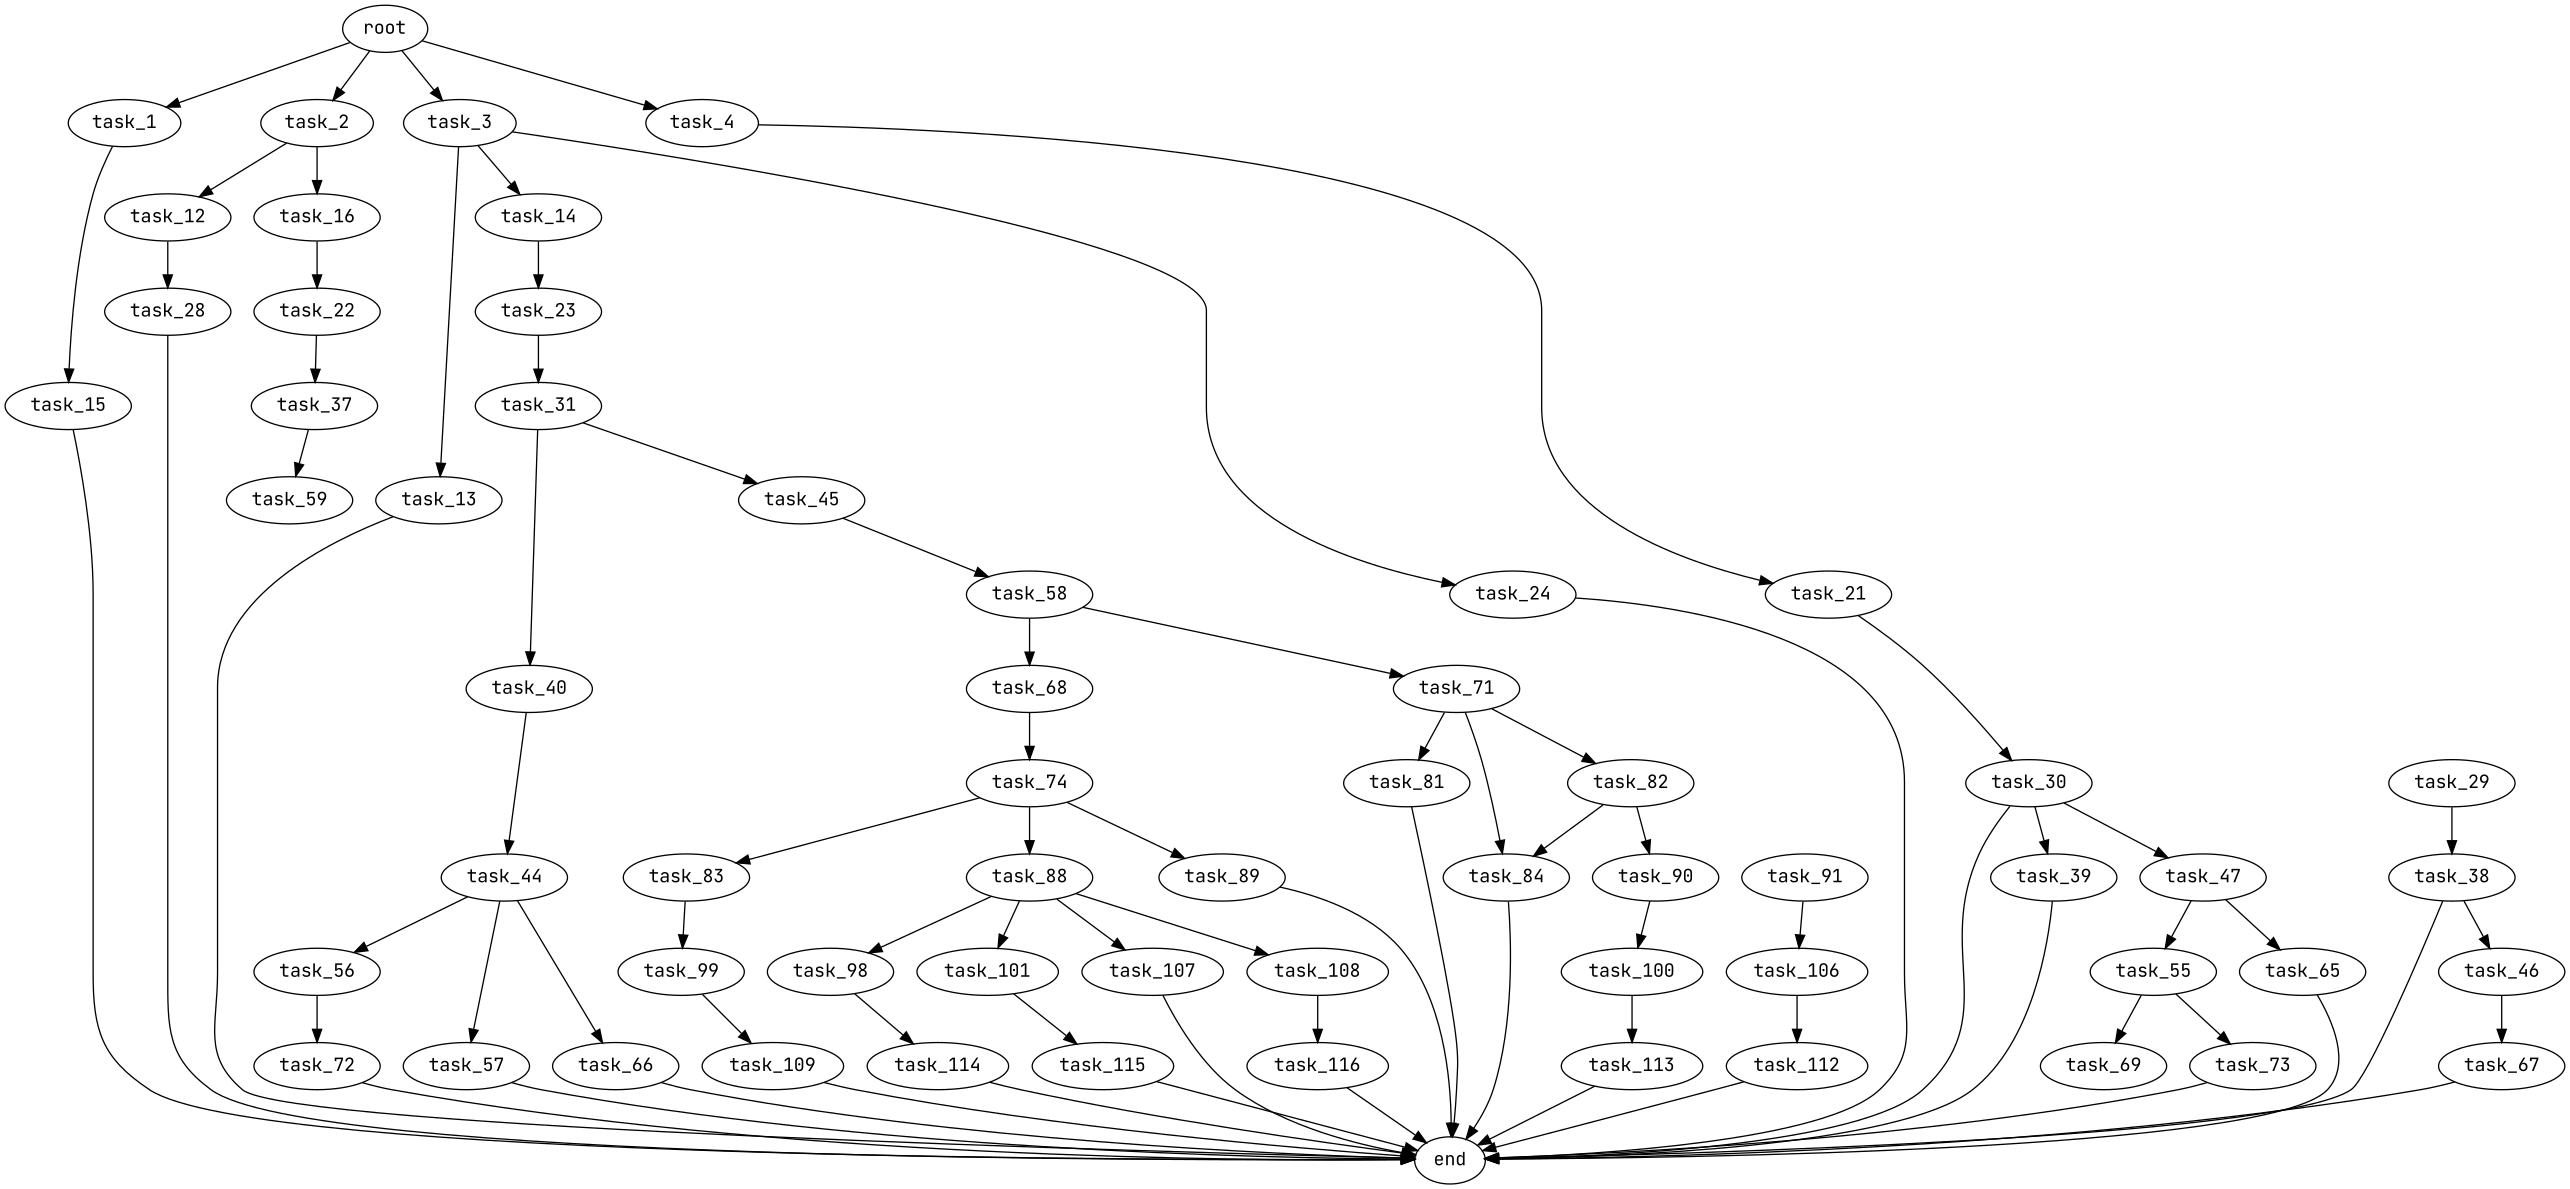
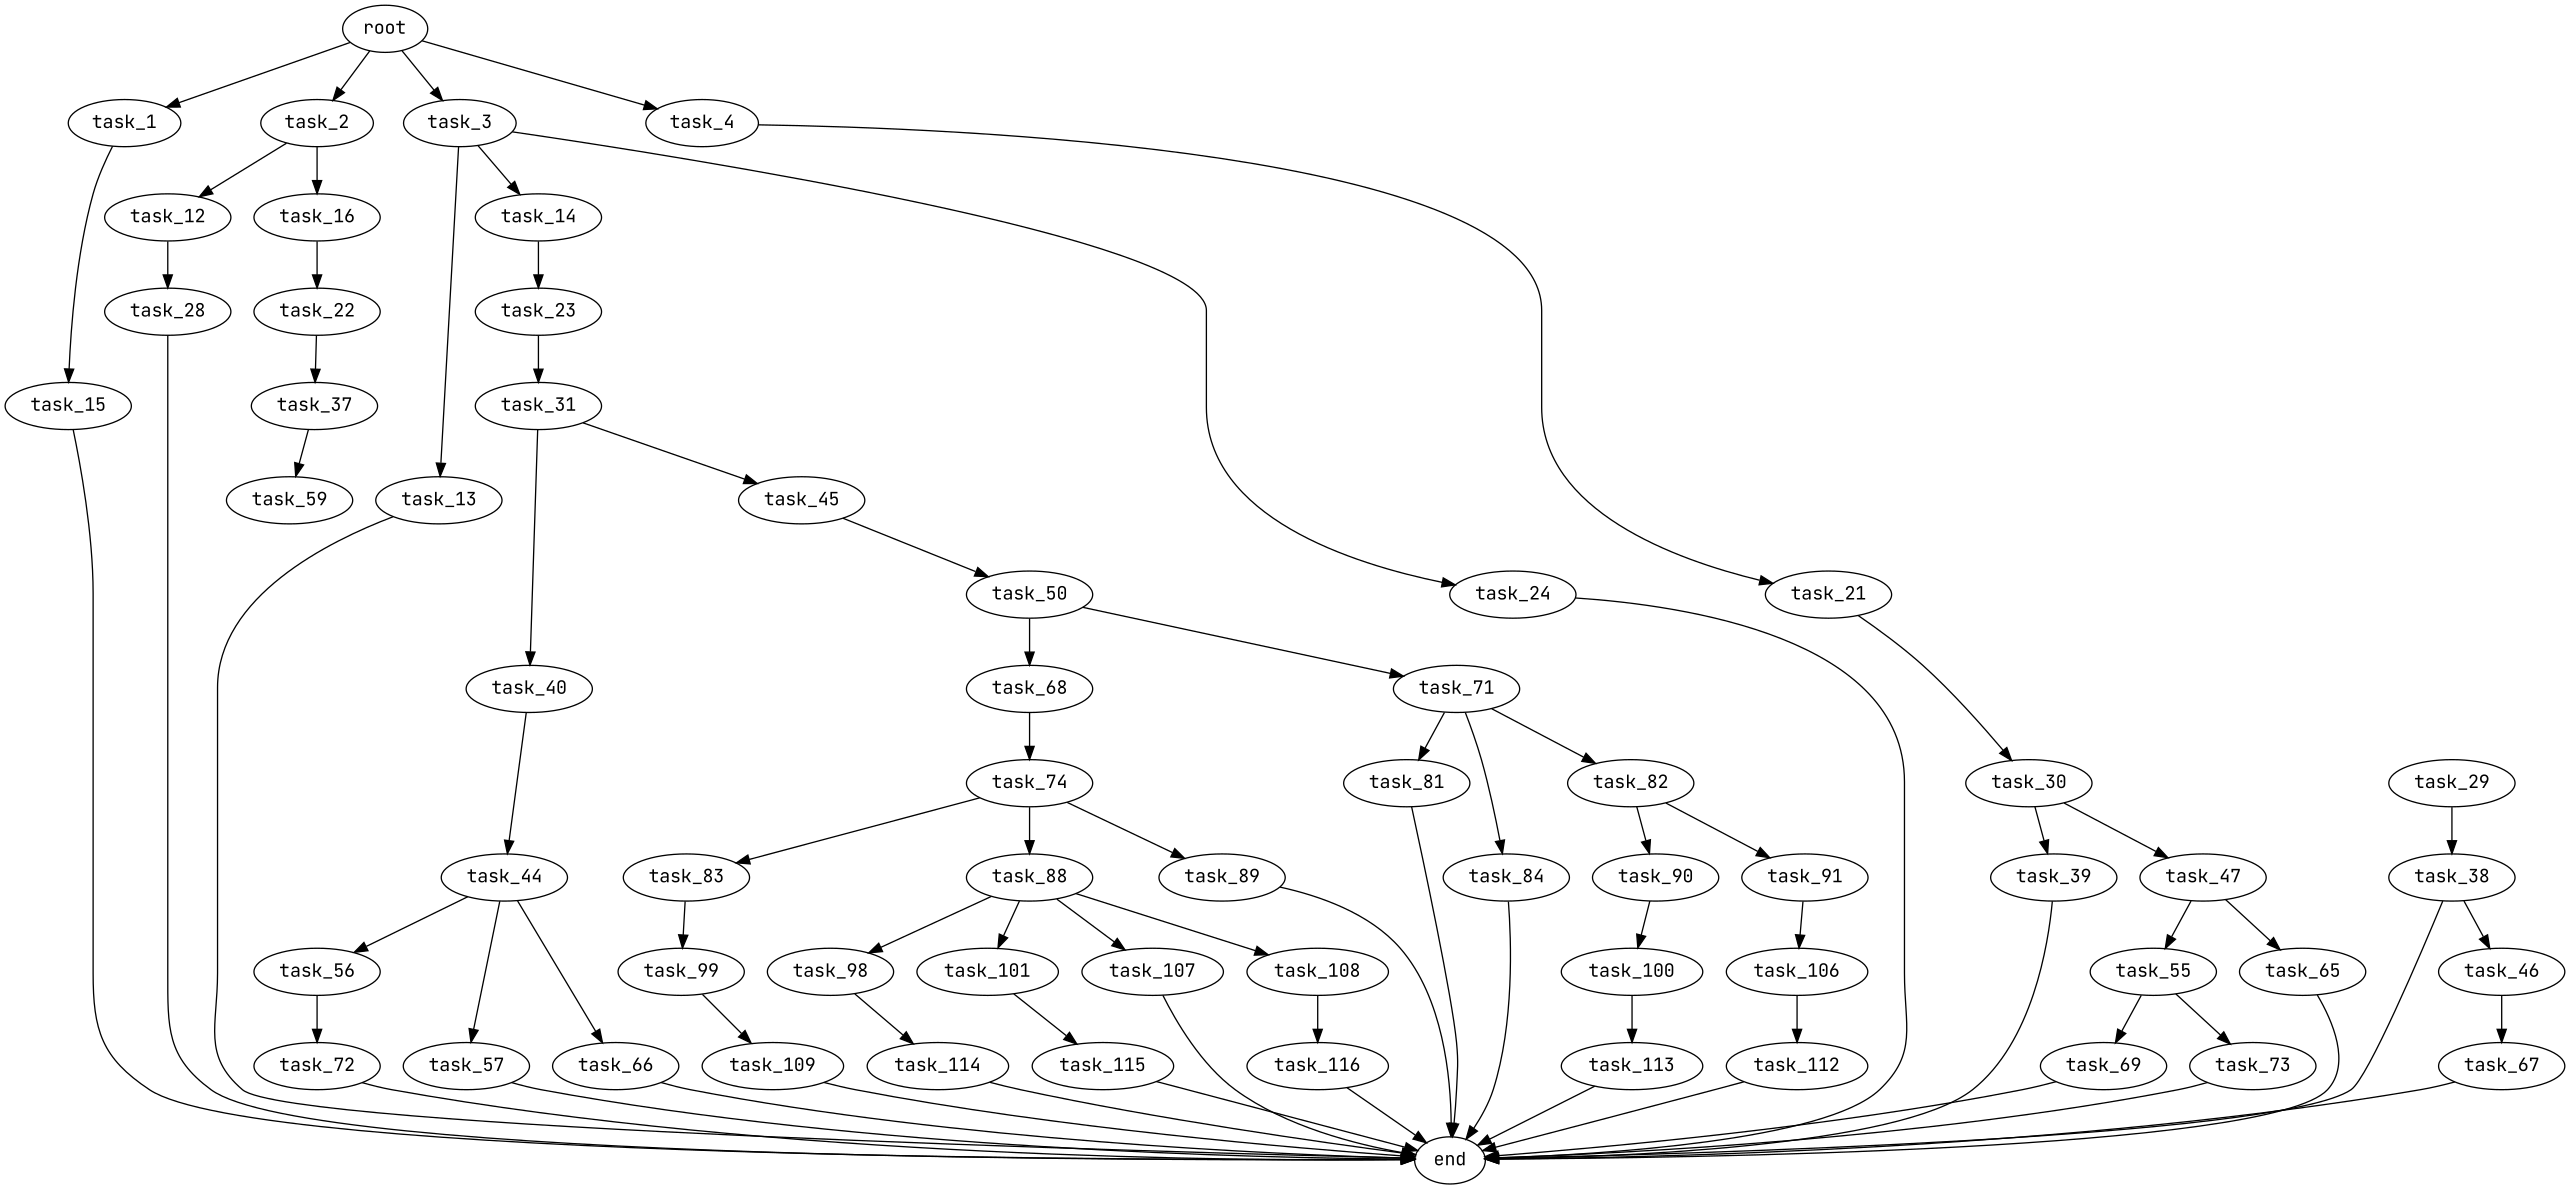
node "task_58": label "task_58" -> "task_50"
edge "task_82" -> "task_84": now "task_82" -> "task_91"
edge "task_30" -> "end": now "task_69" -> "end"
